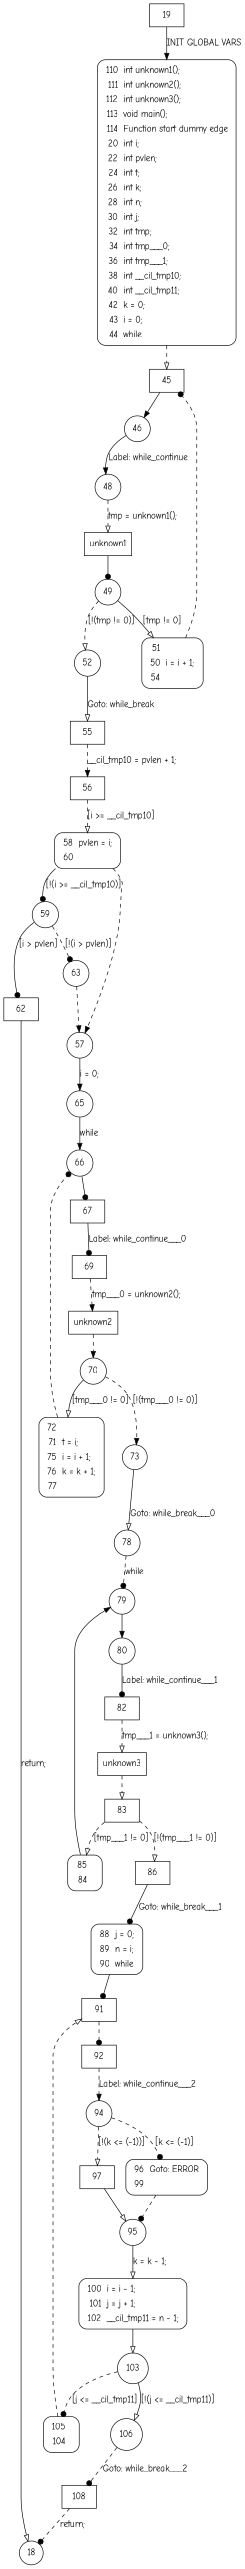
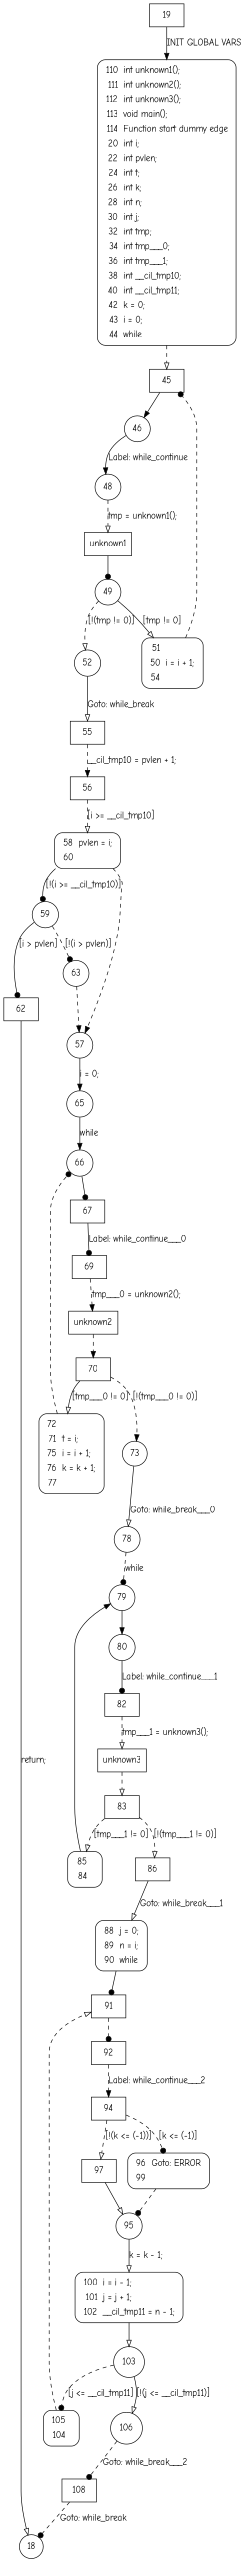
node "70": shape circle -> box
edge "86" -> "88": arrowhead dot -> onormal
node "94": shape circle -> box
edge "108" -> "18": label "return;" -> "Goto: while_break"
